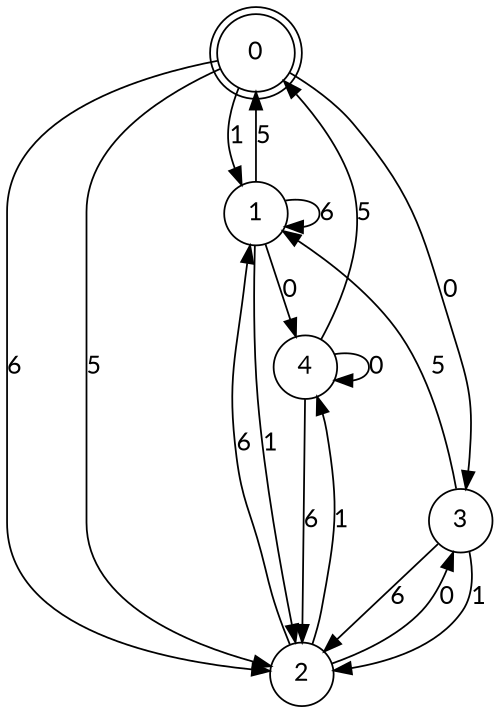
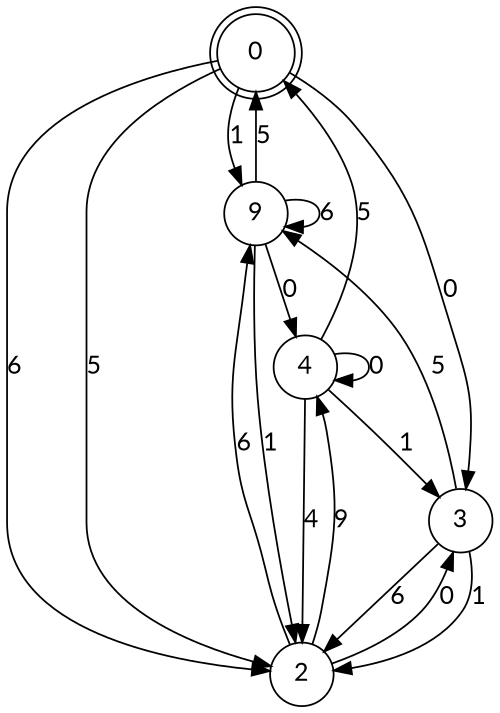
node "1": label "1" -> "9"
edge "4" -> "3": added, label "1"
edge "4" -> "2": label "6" -> "4"
edge "2" -> "4": label "1" -> "9"
